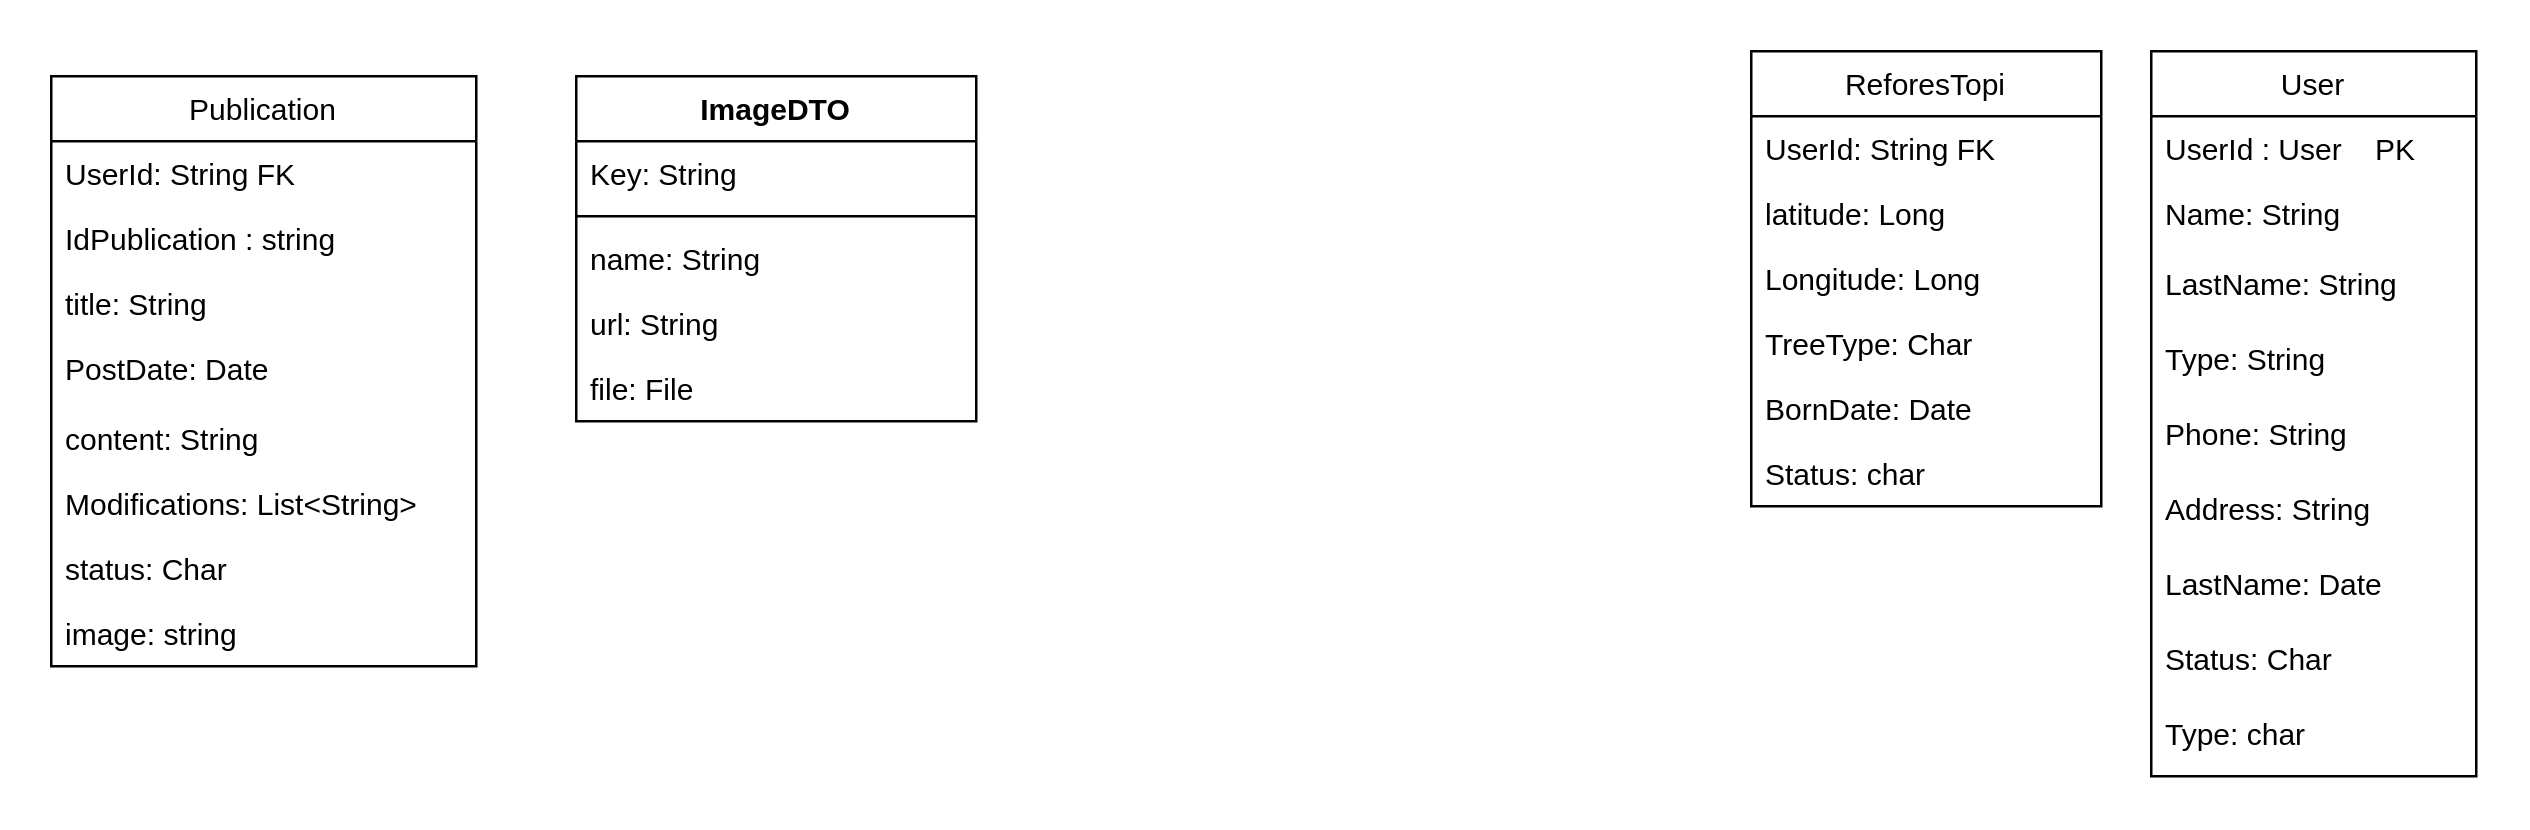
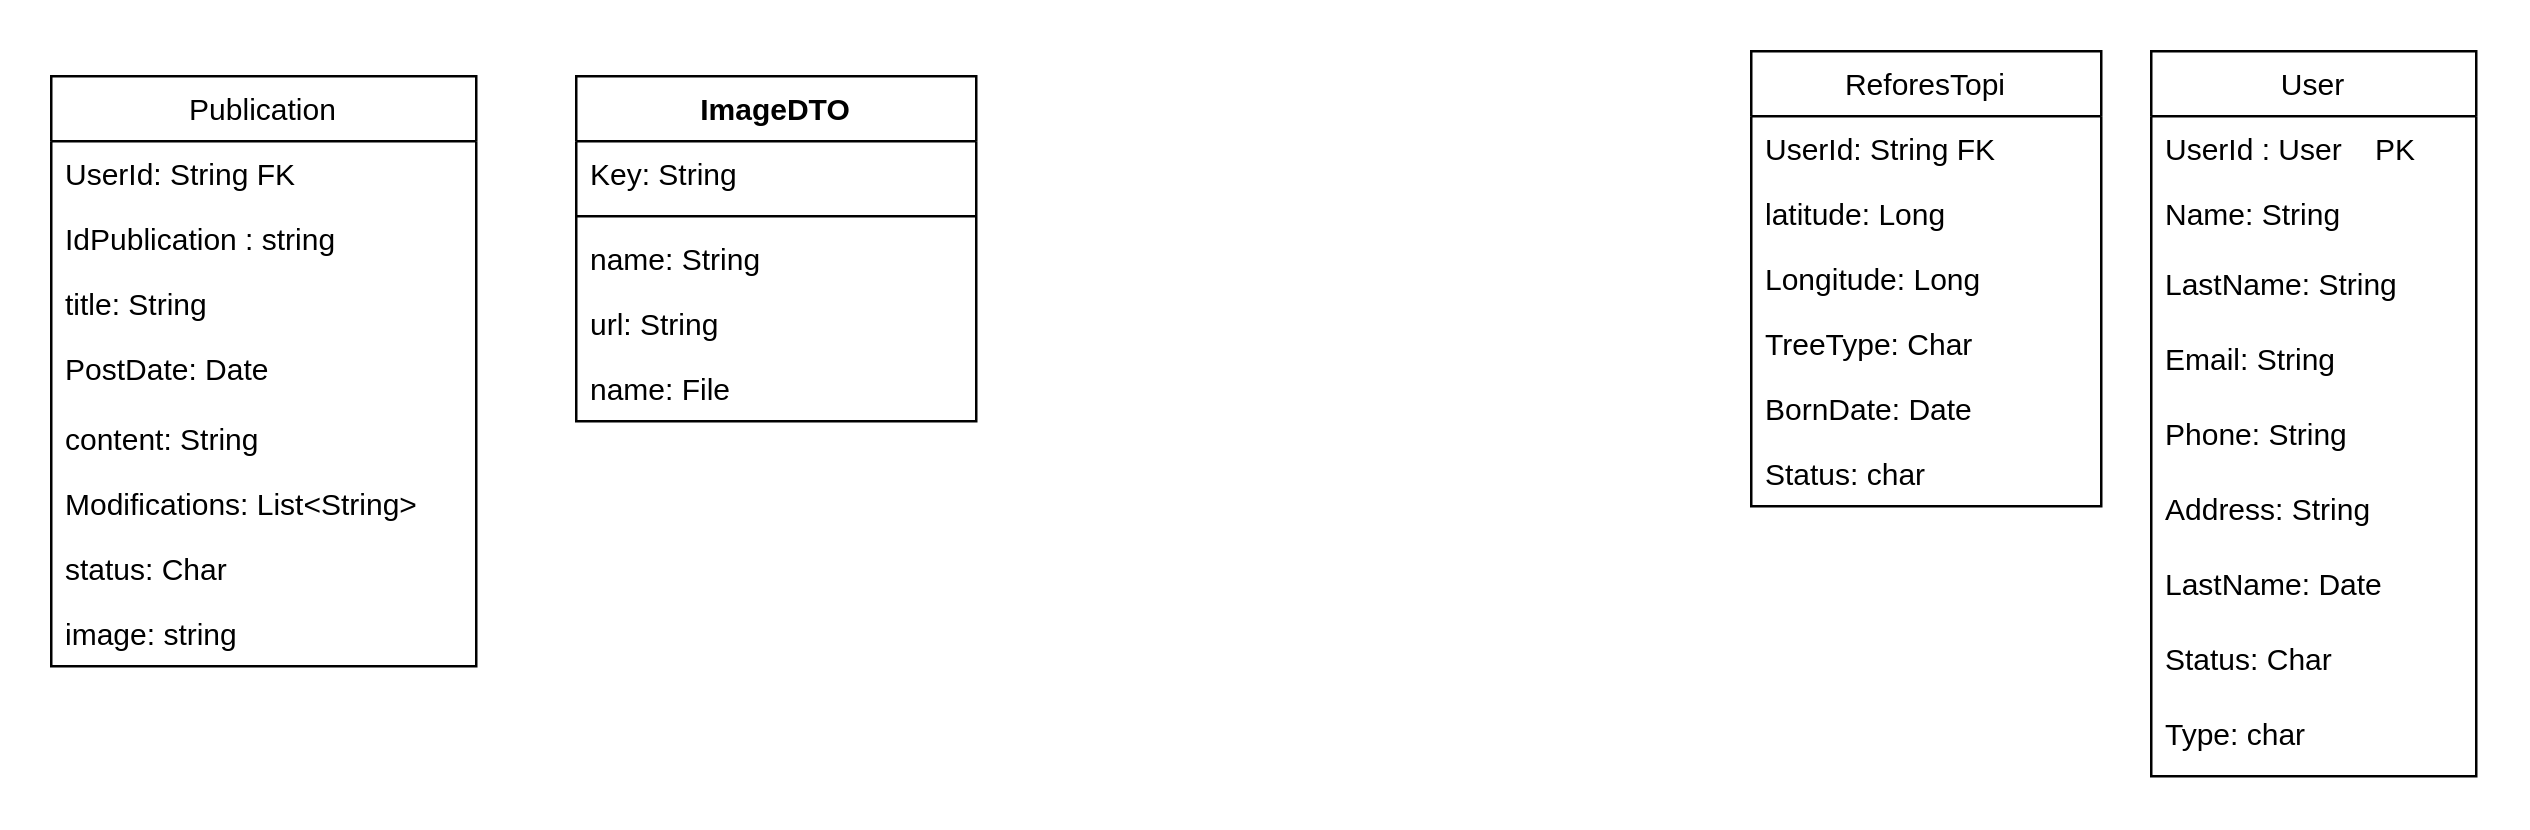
node "Type: String": label "Type: String" -> "Email: String"
node "file: File": label "file: File" -> "name: File"
